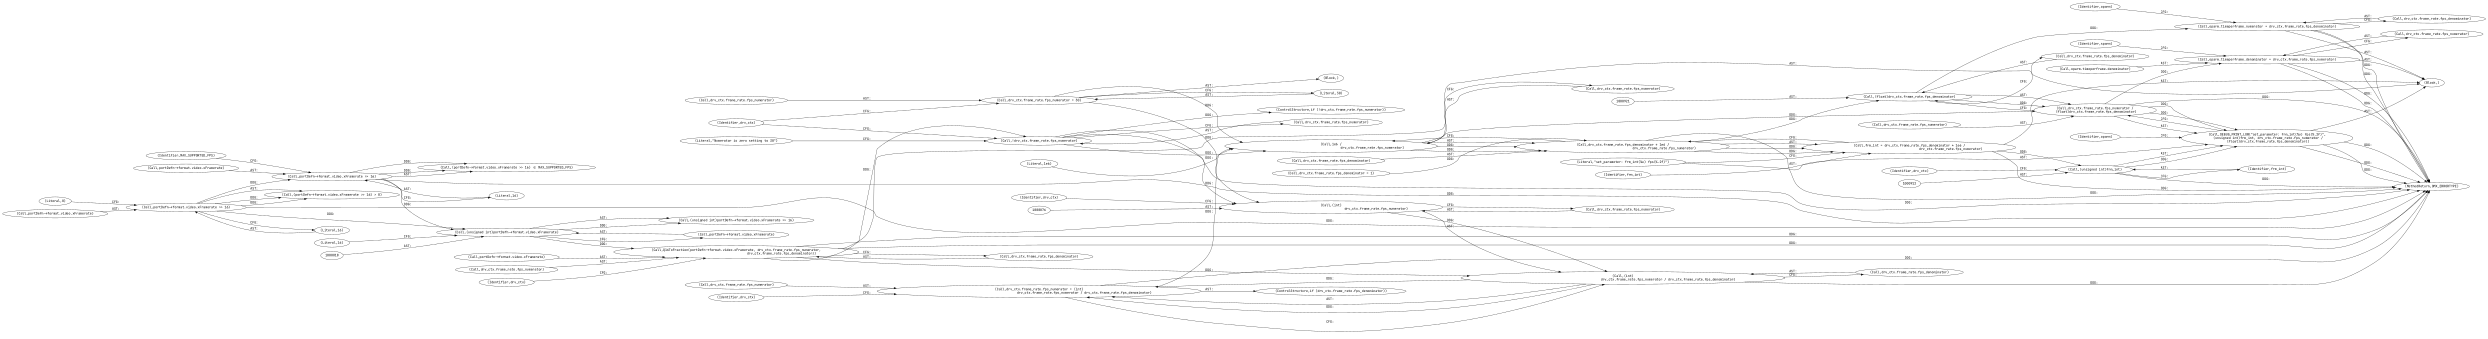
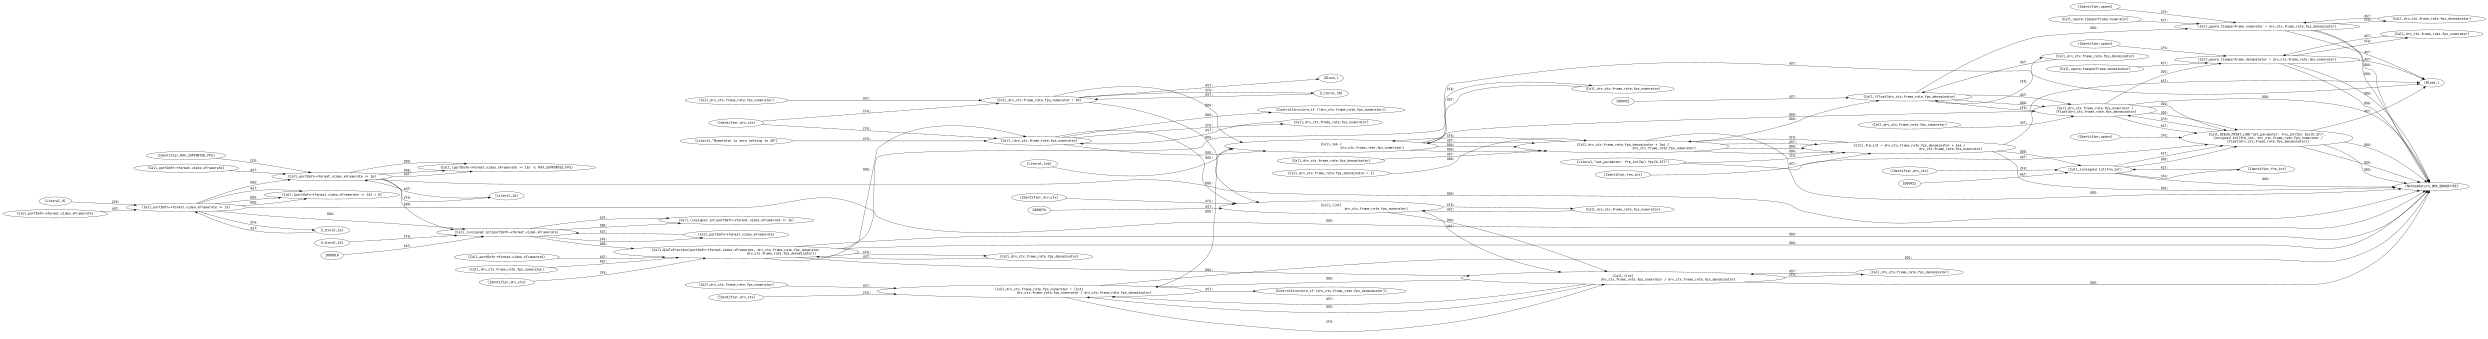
node "(Call,oparm.timeperframe.numerator)": added
edge "(Call,!drv_ctx.frame_rate.fps_numerator)" -> "(MethodReturn,OMX_ERRORTYPE)": removed, label "DDG:"
